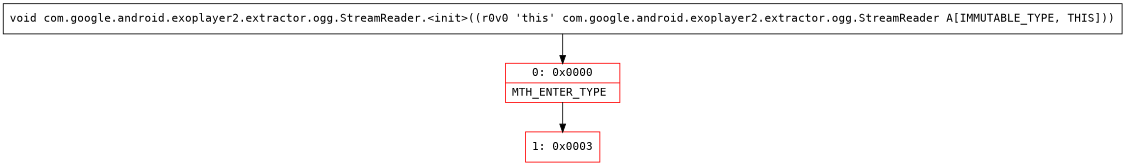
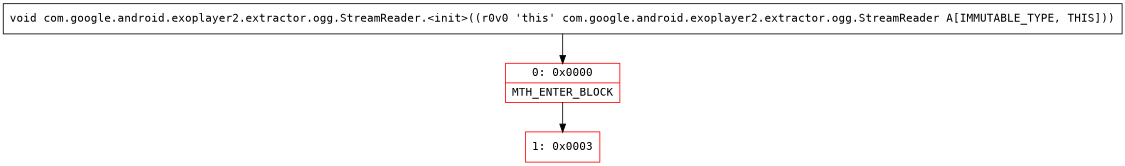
node "0: 0x0000": text "MTH_ENTER_TYPE" -> "MTH_ENTER_BLOCK"
